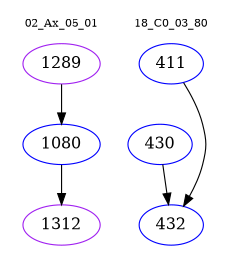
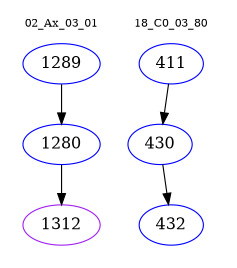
cluster "02_Ax_05_01": label "02_Ax_05_01" -> "02_Ax_03_01"
node "1289": color purple -> blue
edge "411" -> "432": now "411" -> "430"
node "1080": label "1080" -> "1280"
